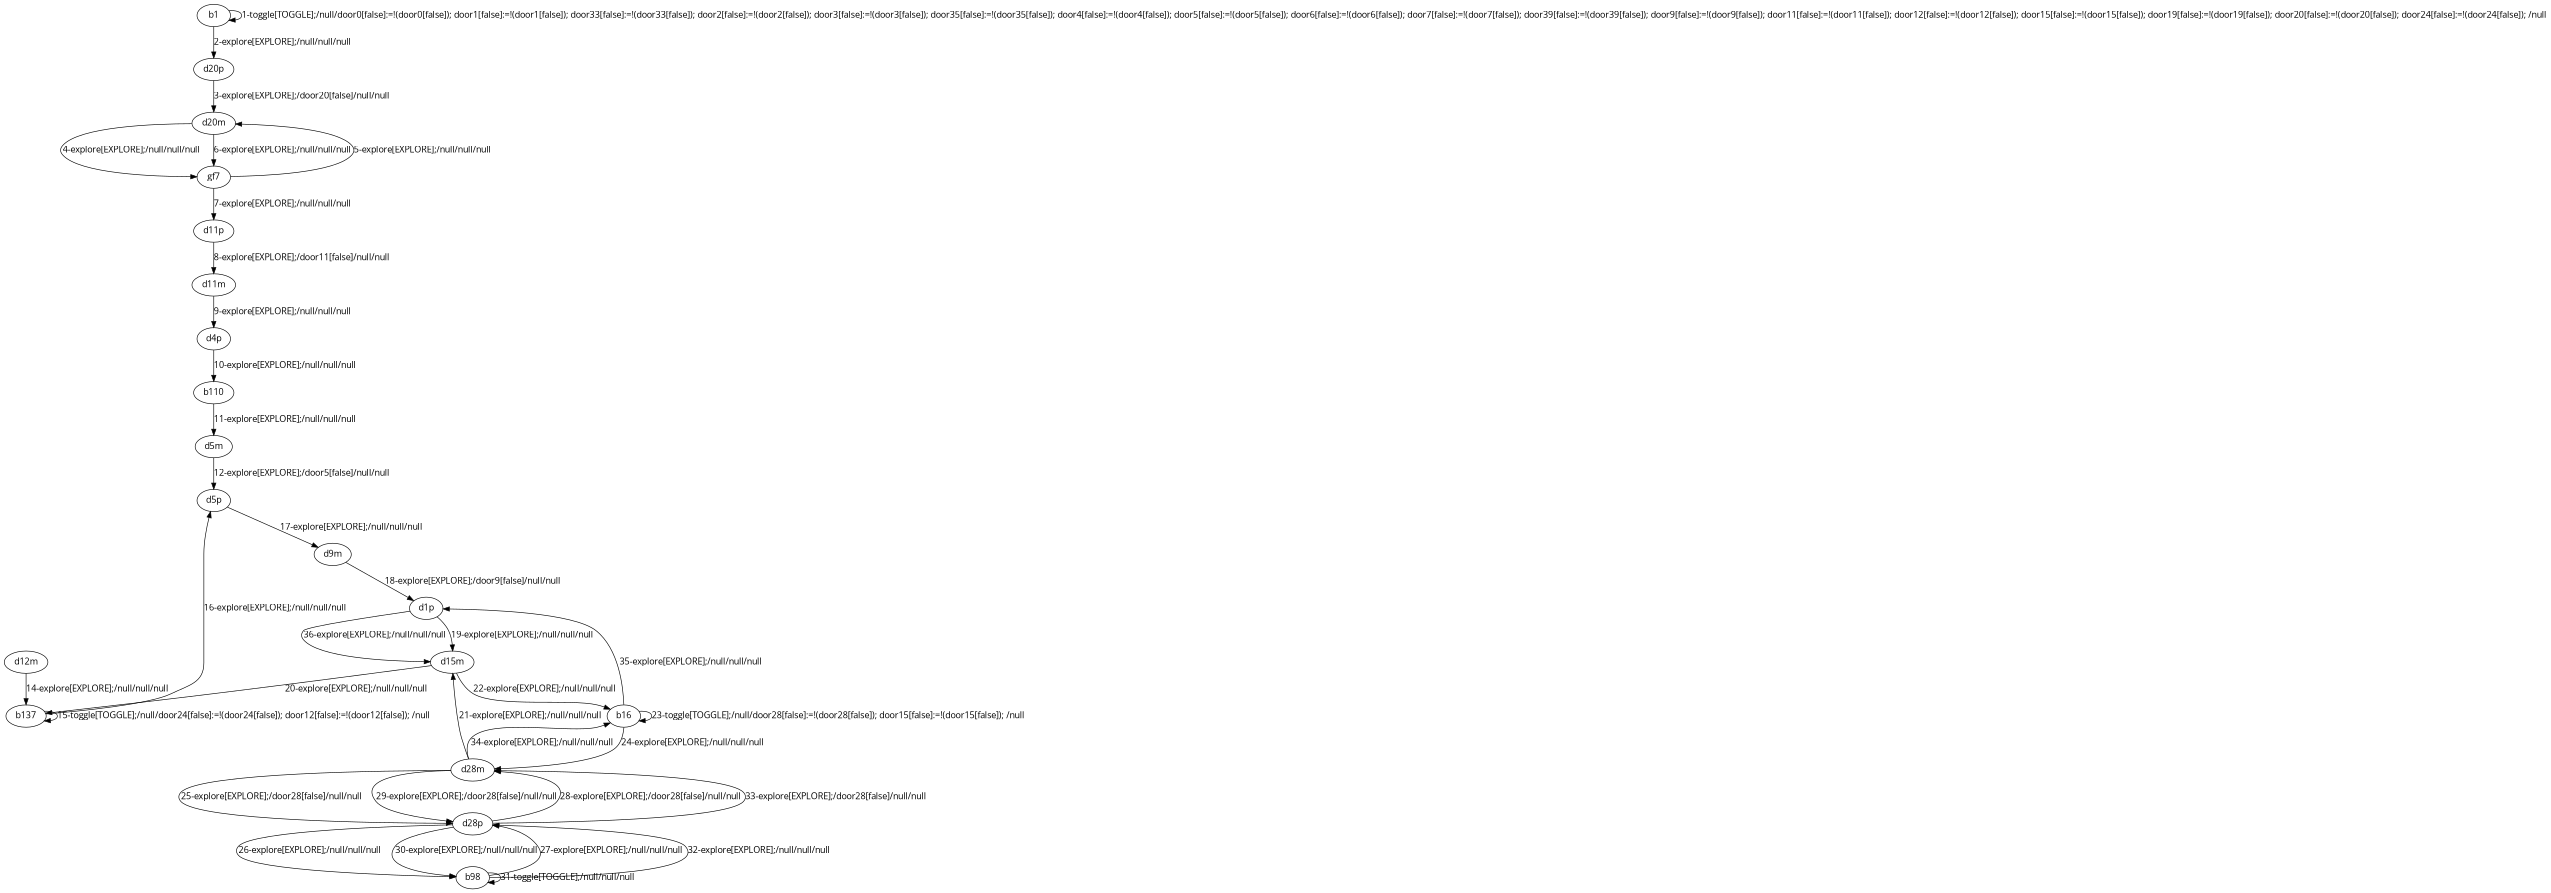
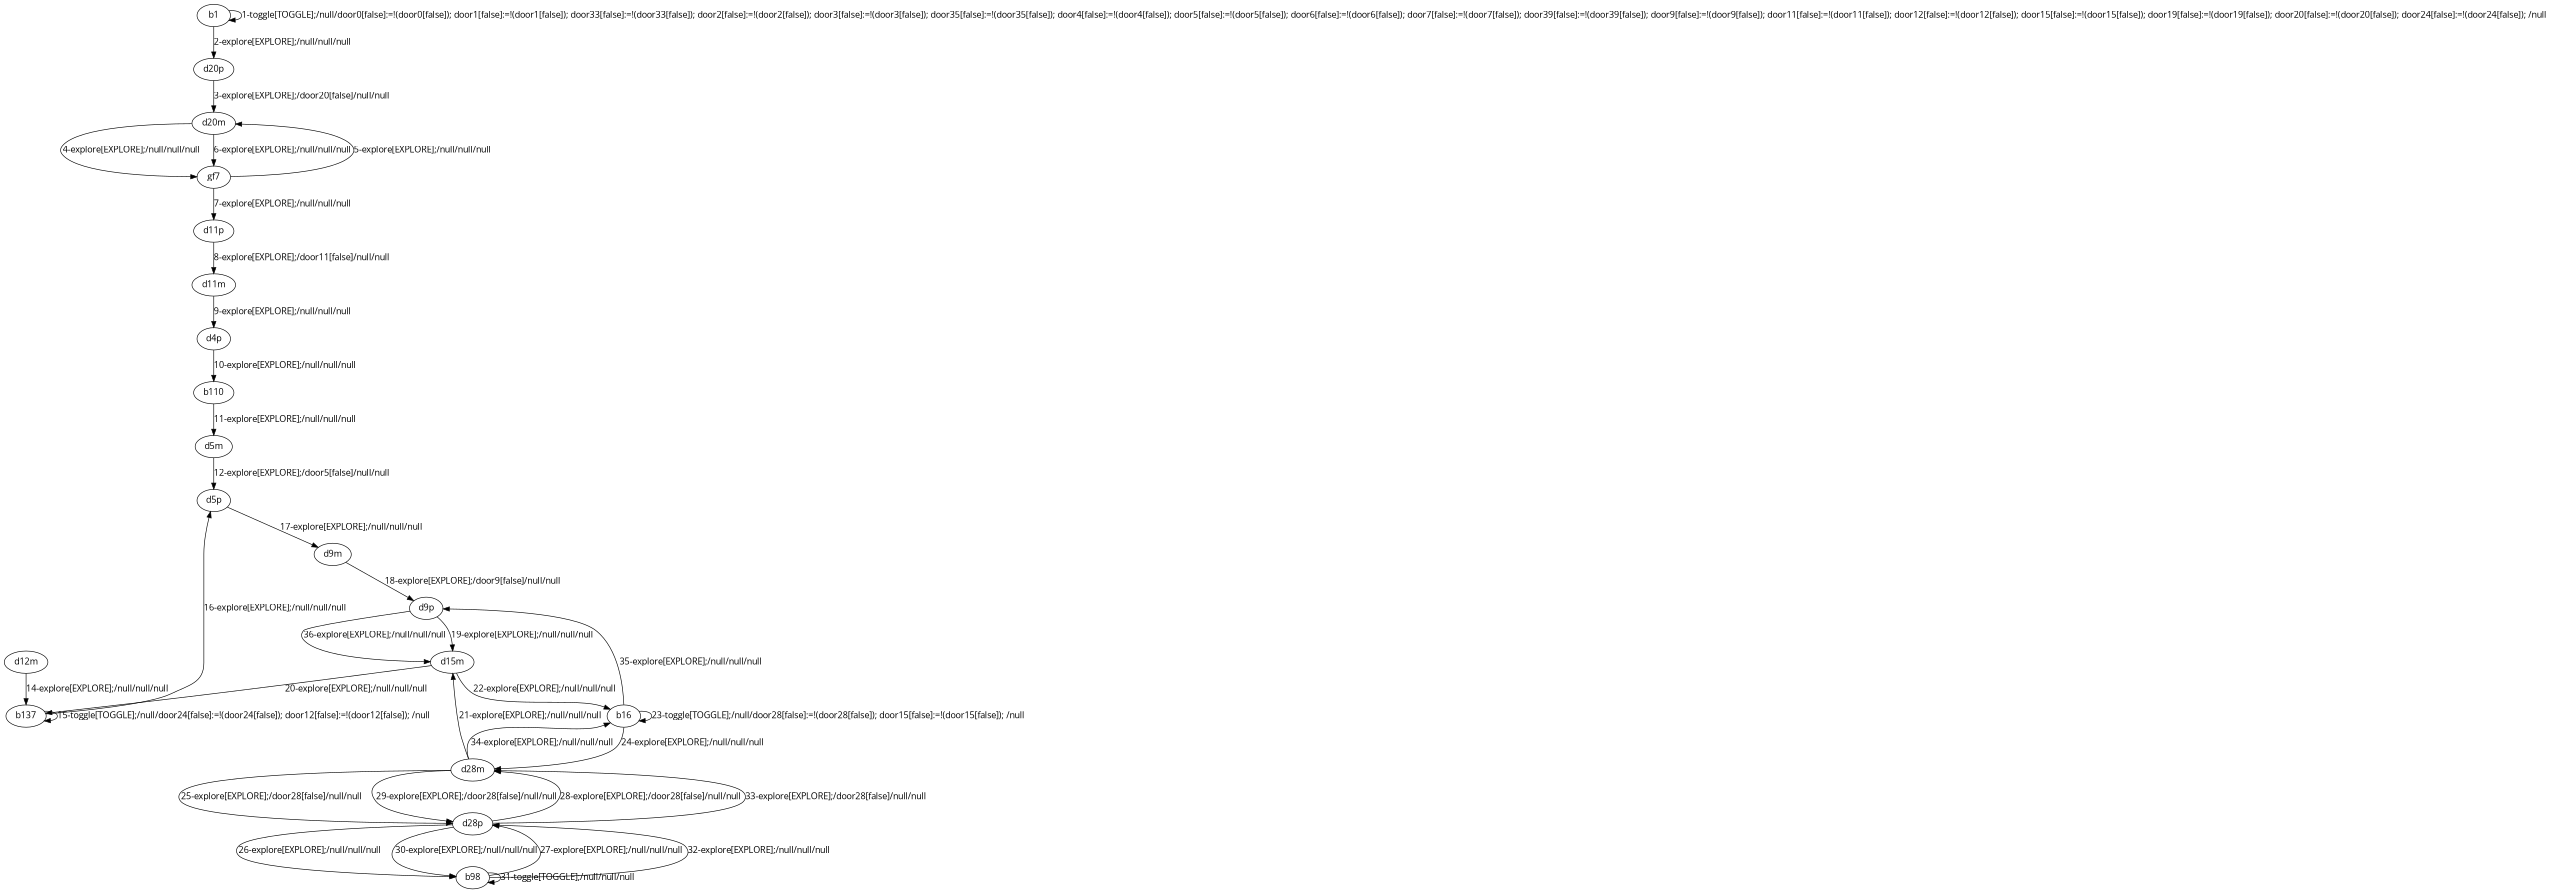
node "d1p": label "d1p" -> "d9p"
